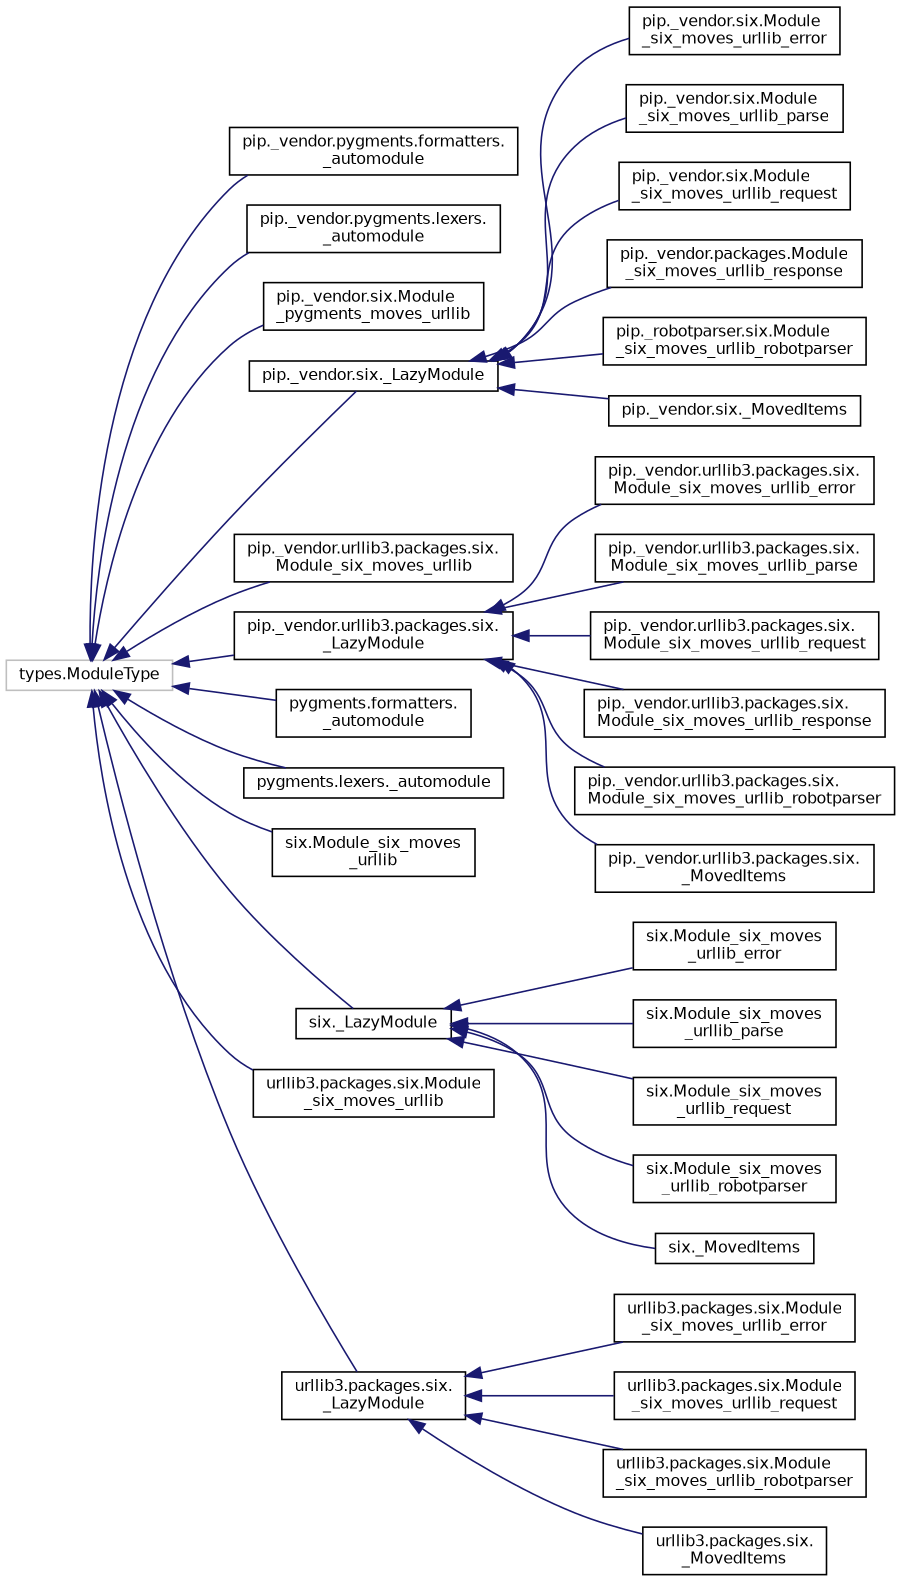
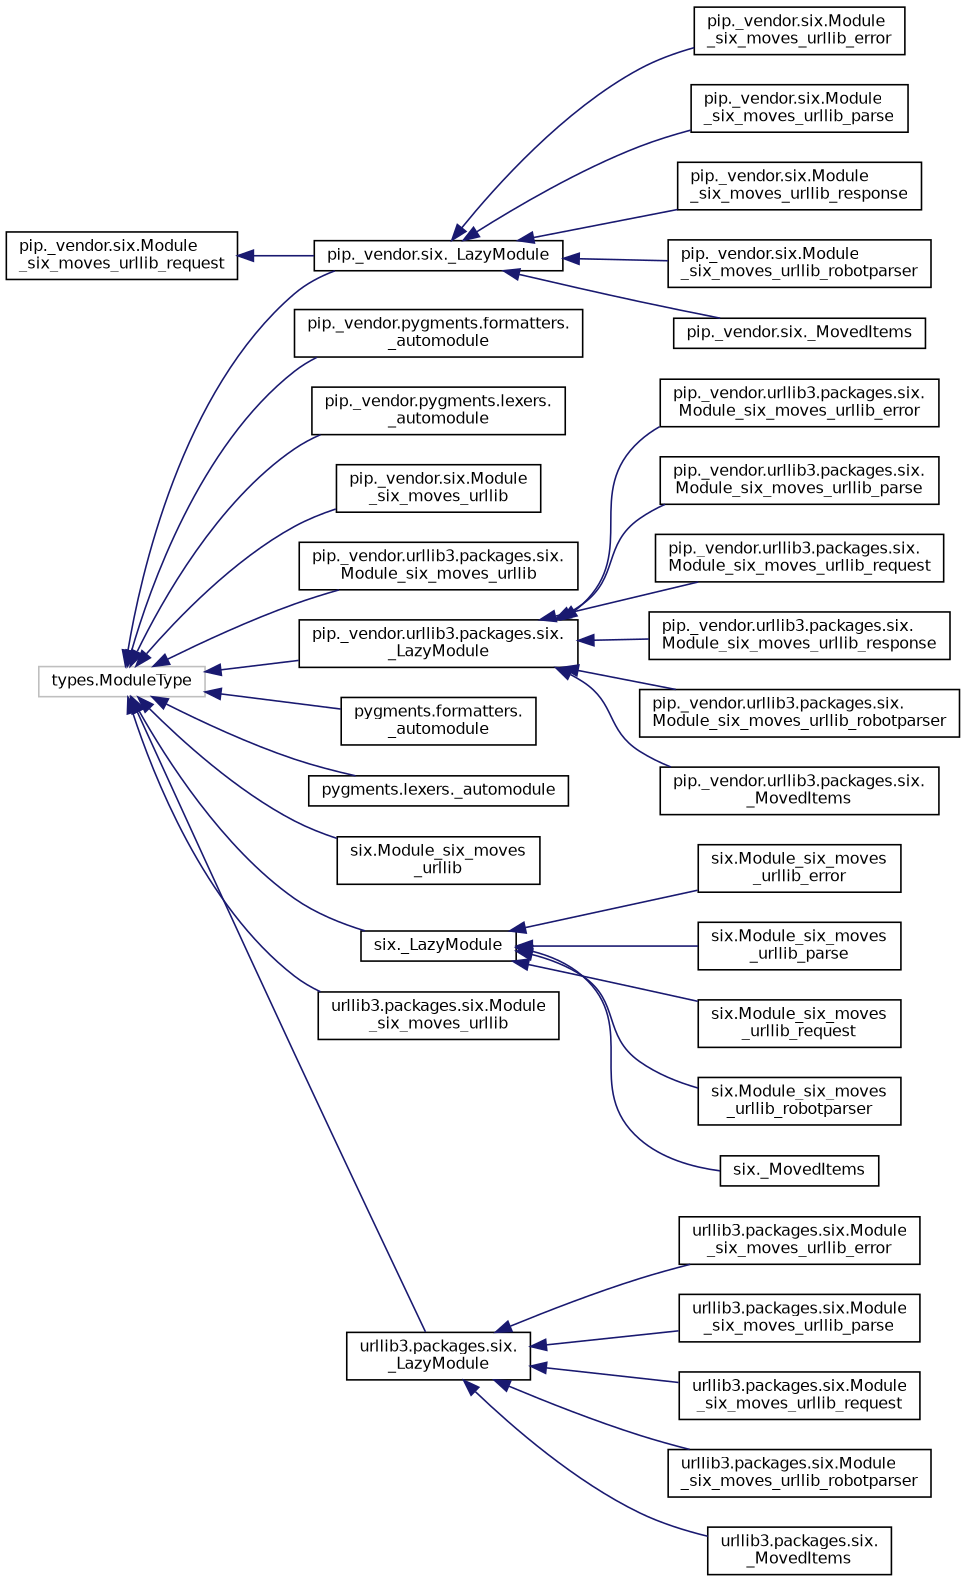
edge "pip._vendor.six.Module _six_moves_urllib_request" -> "pip._vendor.six._LazyModule": reversed
node "pip._vendor.packages.Module _six_moves_urllib_response": label "pip._vendor.packages.Module _six_moves_urllib_response" -> "pip._vendor.six.Module _six_moves_urllib_response"
node "pip._vendor.six.Module _pygments_moves_urllib": label "pip._vendor.six.Module _pygments_moves_urllib" -> "pip._vendor.six.Module _six_moves_urllib"
node "pip._robotparser.six.Module _six_moves_urllib_robotparser": label "pip._robotparser.six.Module _six_moves_urllib_robotparser" -> "pip._vendor.six.Module _six_moves_urllib_robotparser"
node "urllib3.packages.six.Module _six_moves_urllib_parse": added
